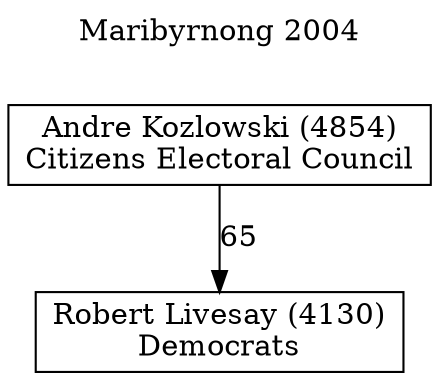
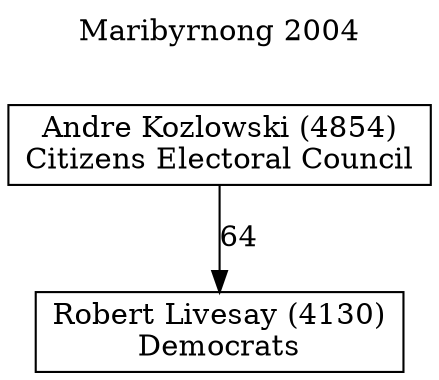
edge "Andre Kozlowski (4854) Citizens Electoral Council" -> "Robert Livesay (4130) Democrats": label "65" -> "64"
